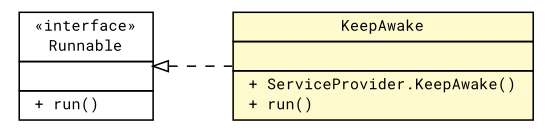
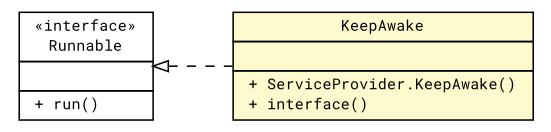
node "KeepAwake": text "+ run()" -> "+ interface()"
